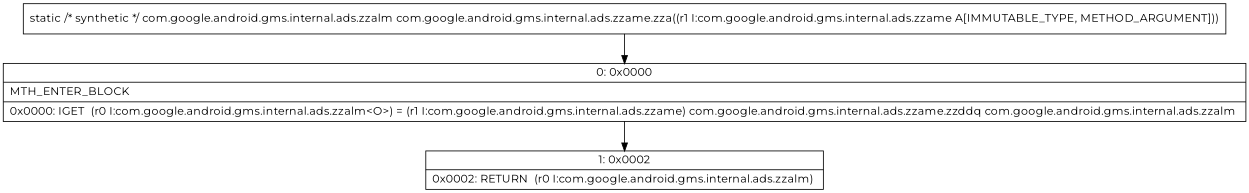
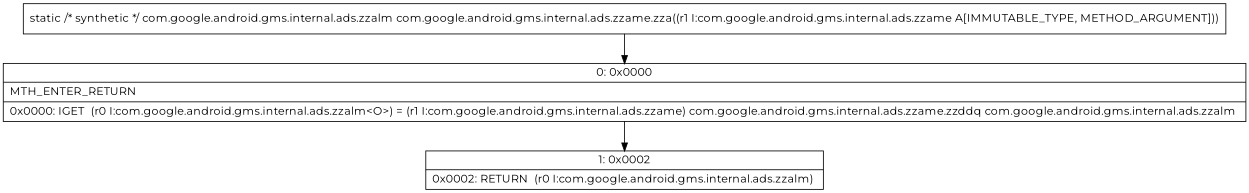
node "0: 0x0000": text "MTH_ENTER_BLOCK" -> "MTH_ENTER_RETURN"
